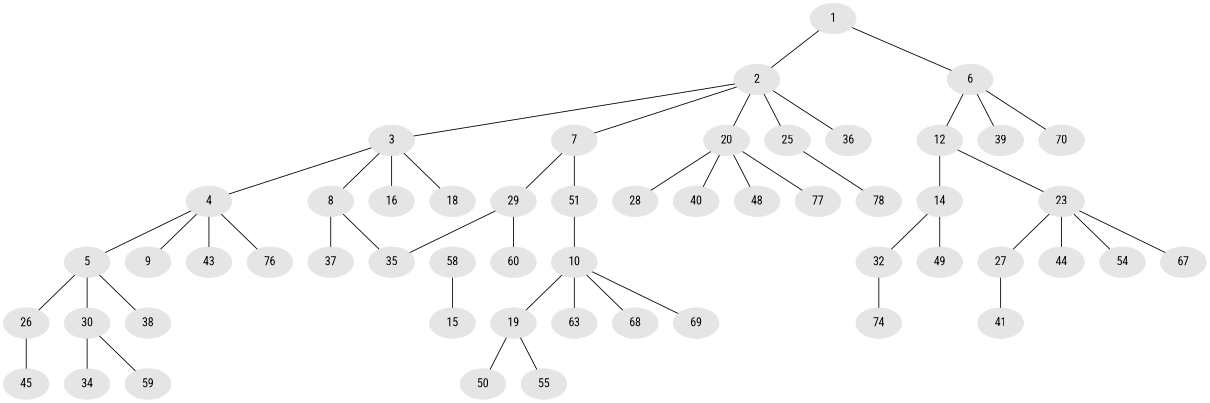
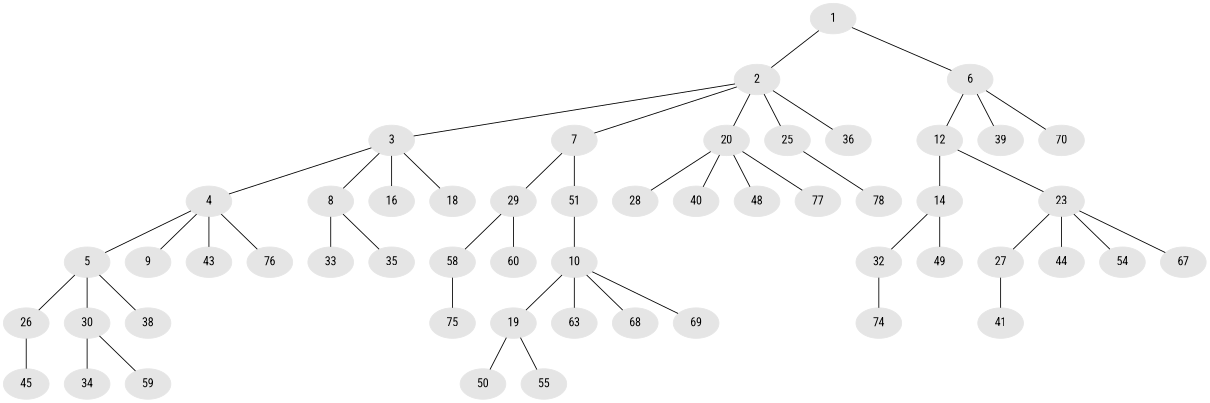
edge "29" -- "35": now "29" -- "58"
node "37": label "37" -> "33"
node "15": label "15" -> "75"
